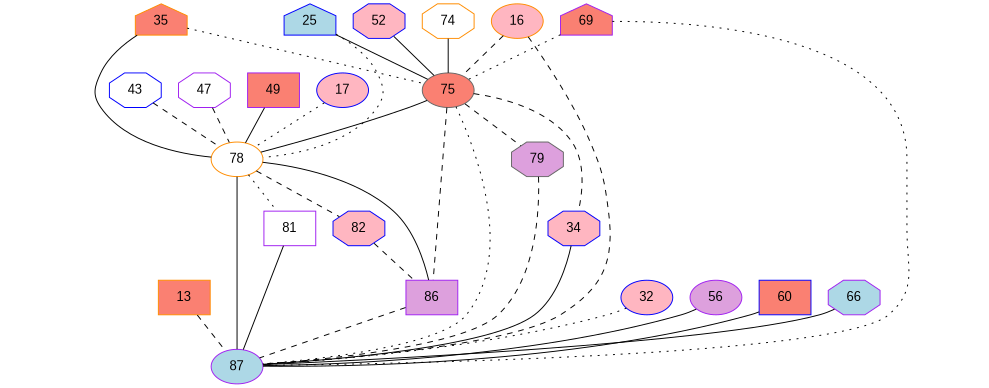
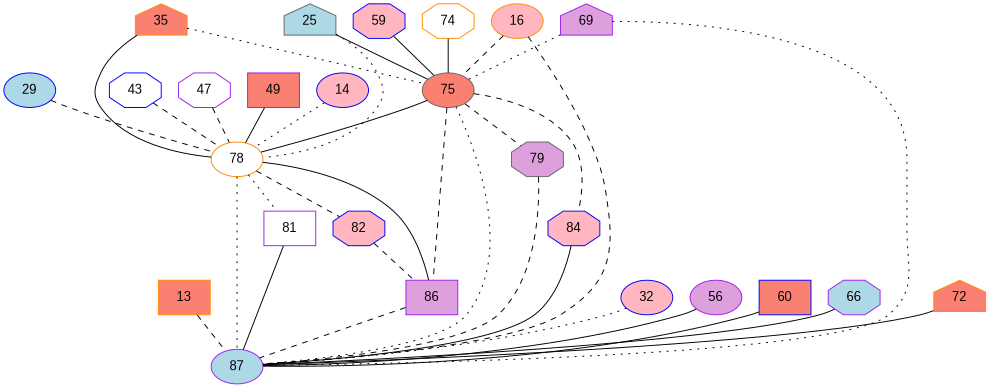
node "25": color blue -> gray40
node "52": label "52" -> "59"
node "69": fillcolor salmon -> plum
node "29": added
node "17": label "17" -> "14"
node "34": label "34" -> "84"
edge "78" -- "87": style solid -> dotted
node "72": added
